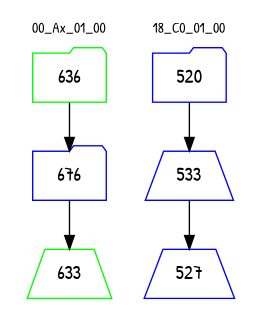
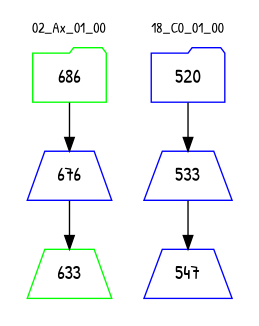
cluster "00_Ax_01_00": label "00_Ax_01_00" -> "02_Ax_01_00"
node "636": label "636" -> "686"
node "676": shape folder -> trapezium
node "527": label "527" -> "547"
